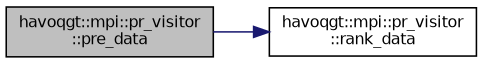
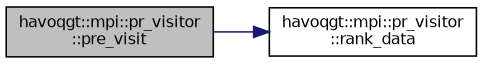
node "havoqgt::mpi::pr_visitor ::pre_data": label "havoqgt::mpi::pr_visitor ::pre_data" -> "havoqgt::mpi::pr_visitor ::pre_visit"
